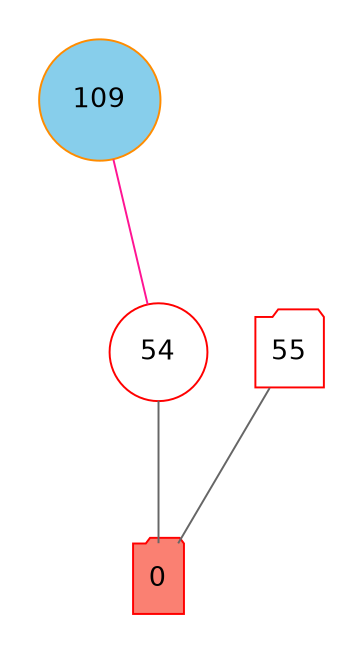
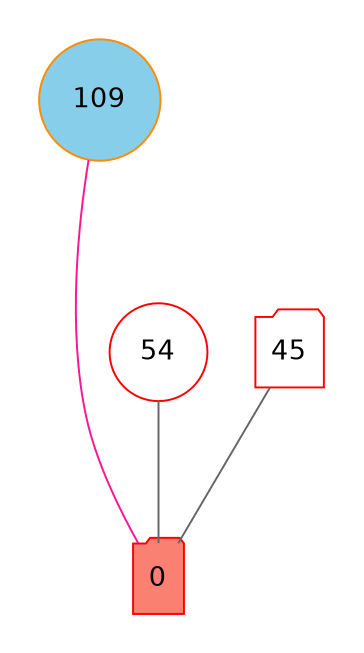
edge "109" -- "54": now "109" -- "0"
node "55": label "55" -> "45"
